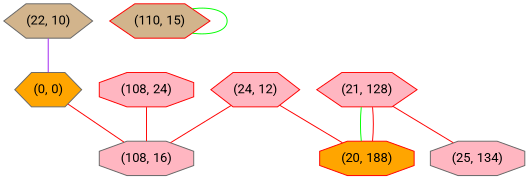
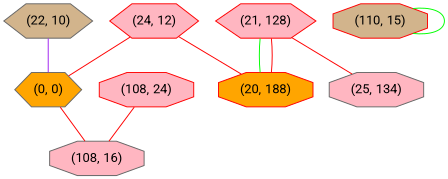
node "(110, 15)": shape hexagon -> octagon
edge "(24, 12)" -- "(108, 16)": now "(24, 12)" -- "(0, 0)"
